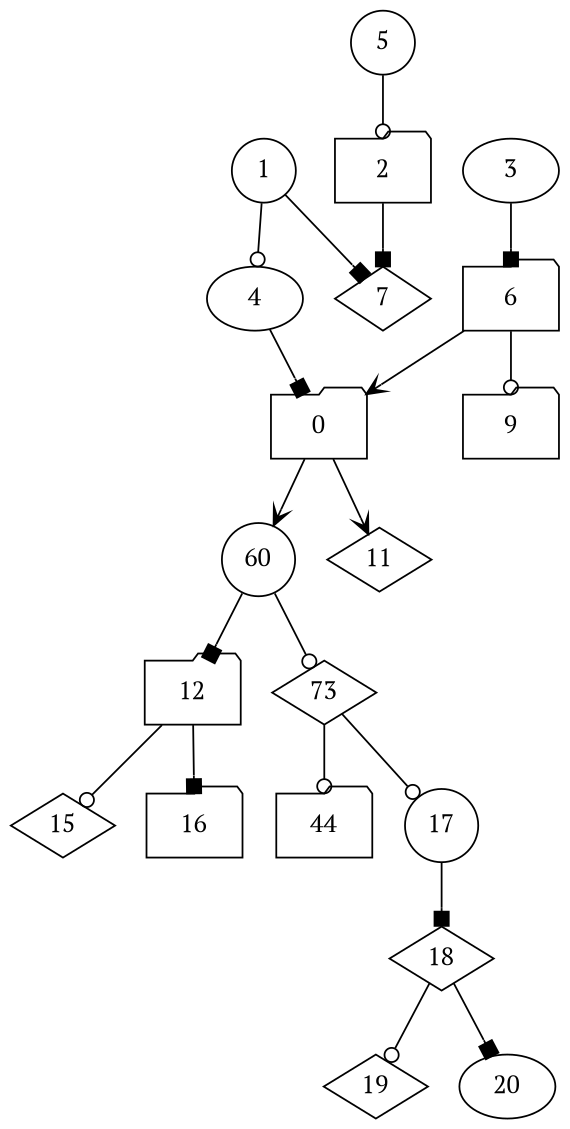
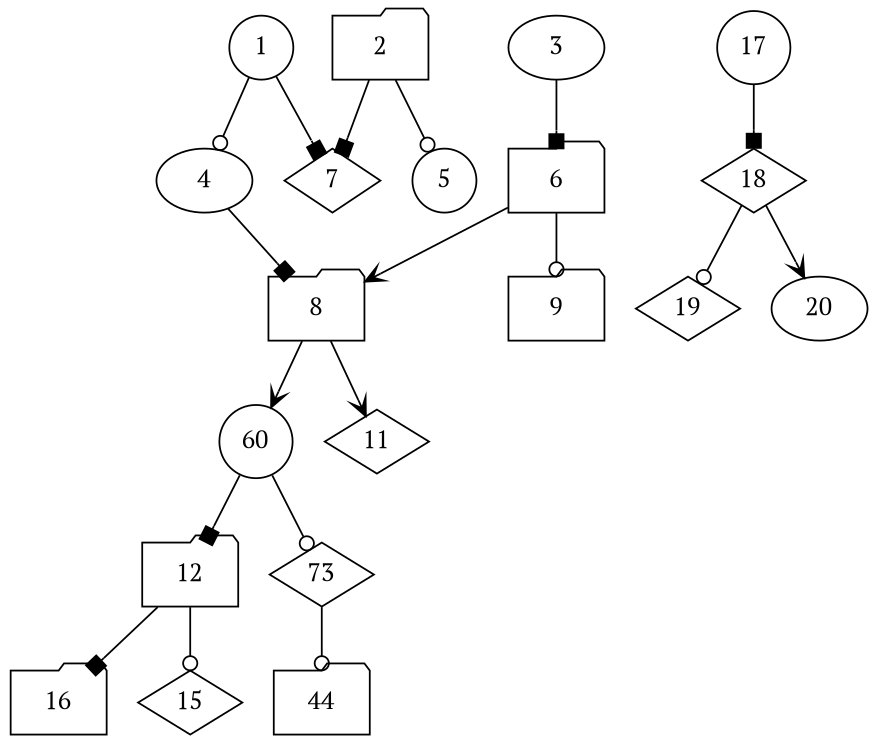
edge "5" -> "2": reversed
node "0": label "0" -> "8"
edge "73" -> "17": removed
edge "18" -> "20": arrowhead box -> vee
